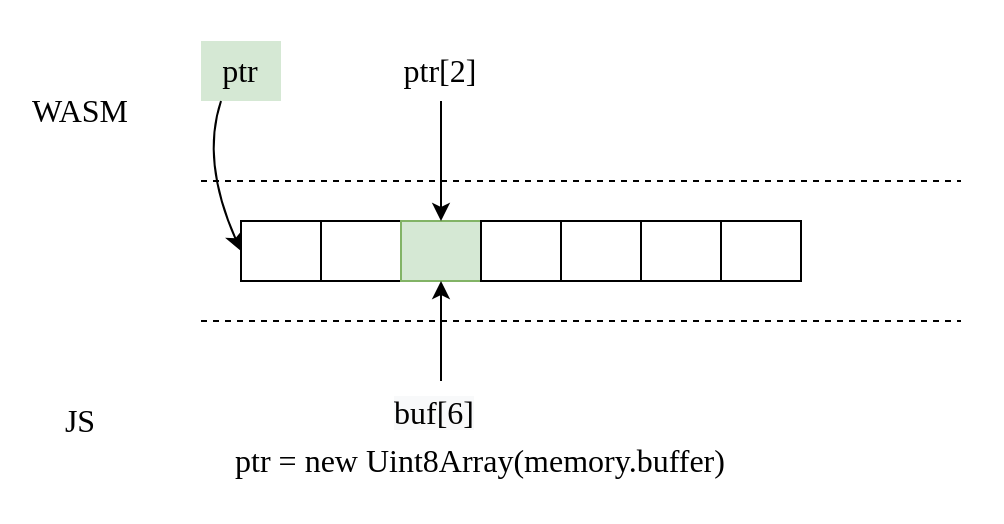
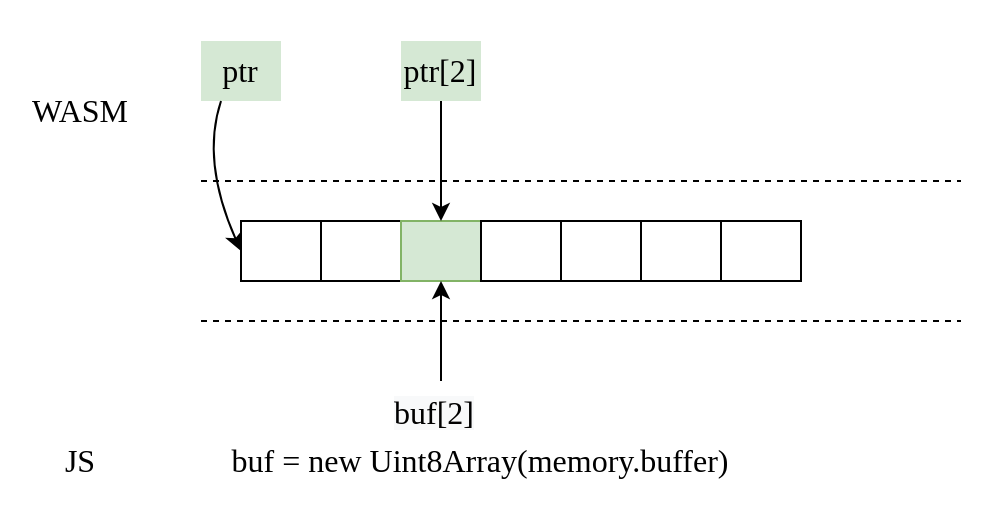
node "ptr[2]": fillcolor #ffffff -> #d5e8d4
node "JS": moved (81, 421) -> (81, 461)
node "buf[6]": label "buf[6]" -> "buf[2]"
node "ptr = new Uint8Array(memory.buffer)": label "ptr = new Uint8Array(memory.buffer)" -> "buf = new Uint8Array(memory.buffer)"
